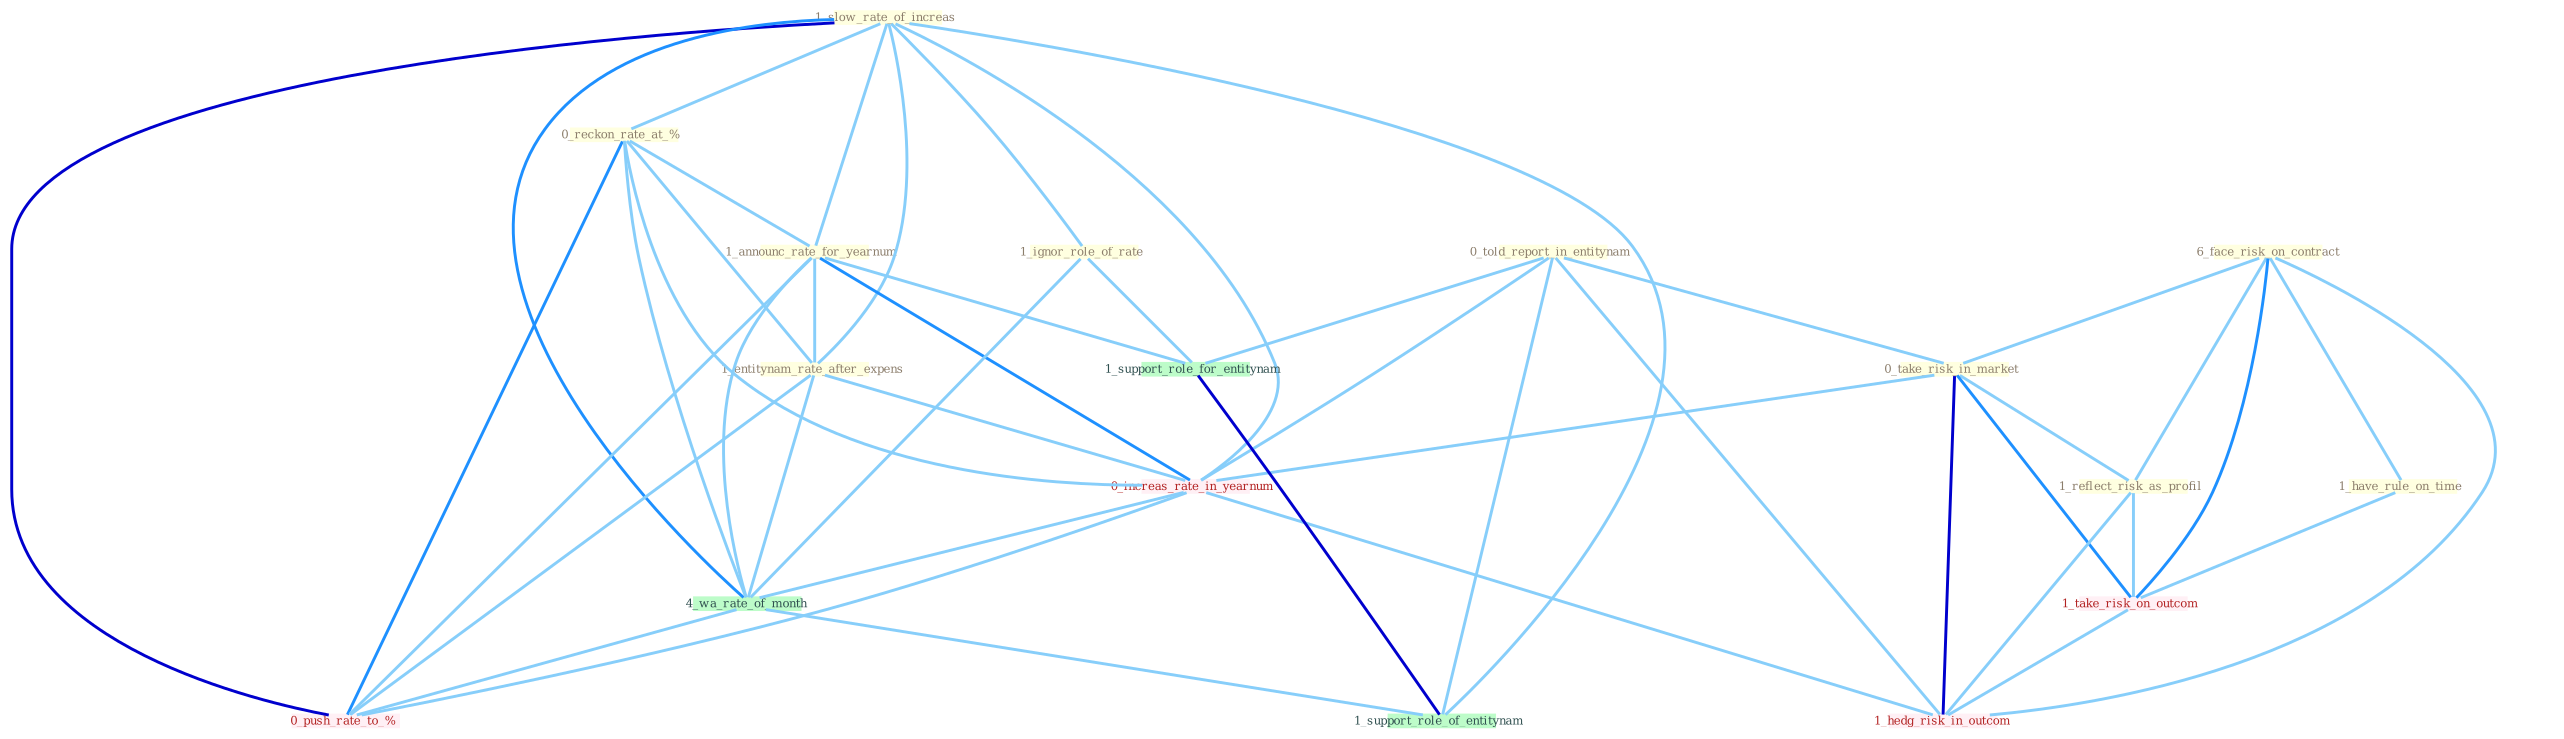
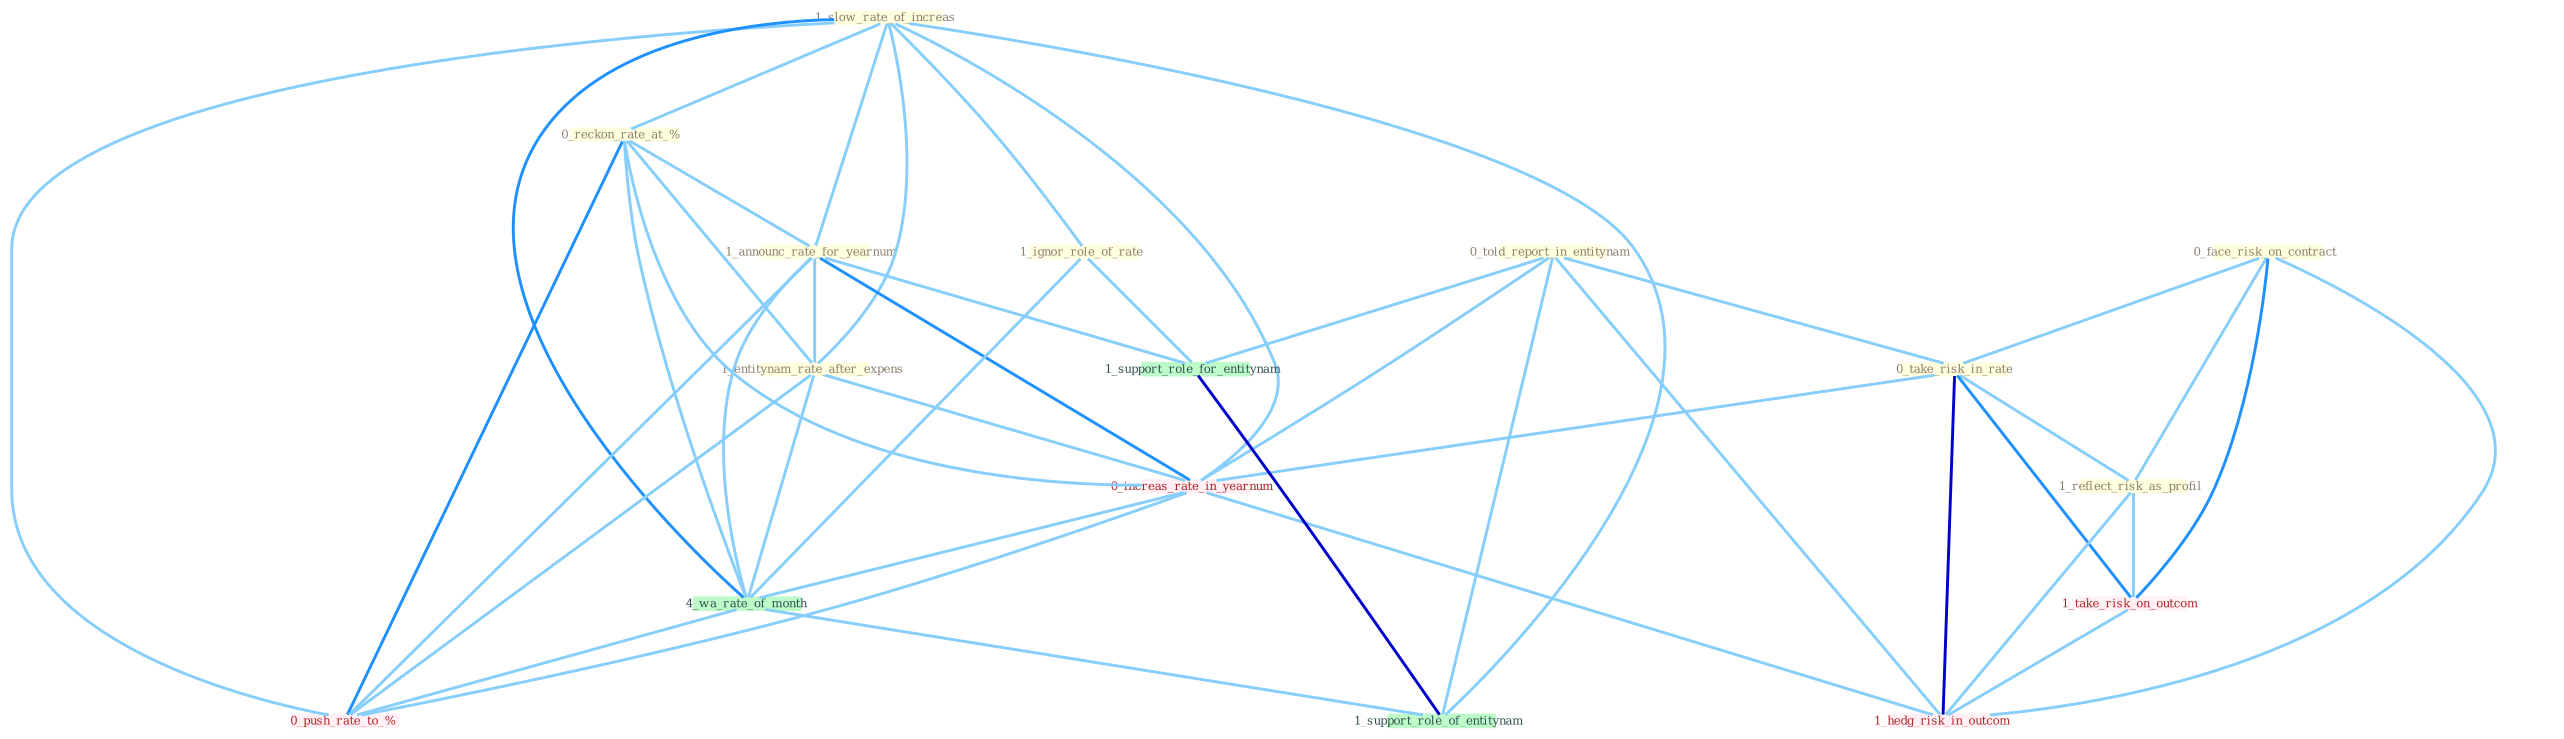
edge "1_slow_rate_of_increas" -- "0_push_rate_to_%": color #0000cd -> #87cefa
node "6_face_risk_on_contract": label "6_face_risk_on_contract" -> "0_face_risk_on_contract"
node "0_take_risk_in_market": label "0_take_risk_in_market" -> "0_take_risk_in_rate"
node "1_have_rule_on_time": removed
